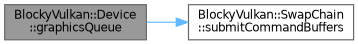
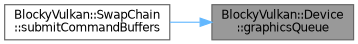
edge "BlockyVulkan::Device ::graphicsQueue" -> "BlockyVulkan::SwapChain ::submitCommandBuffers": reversed
